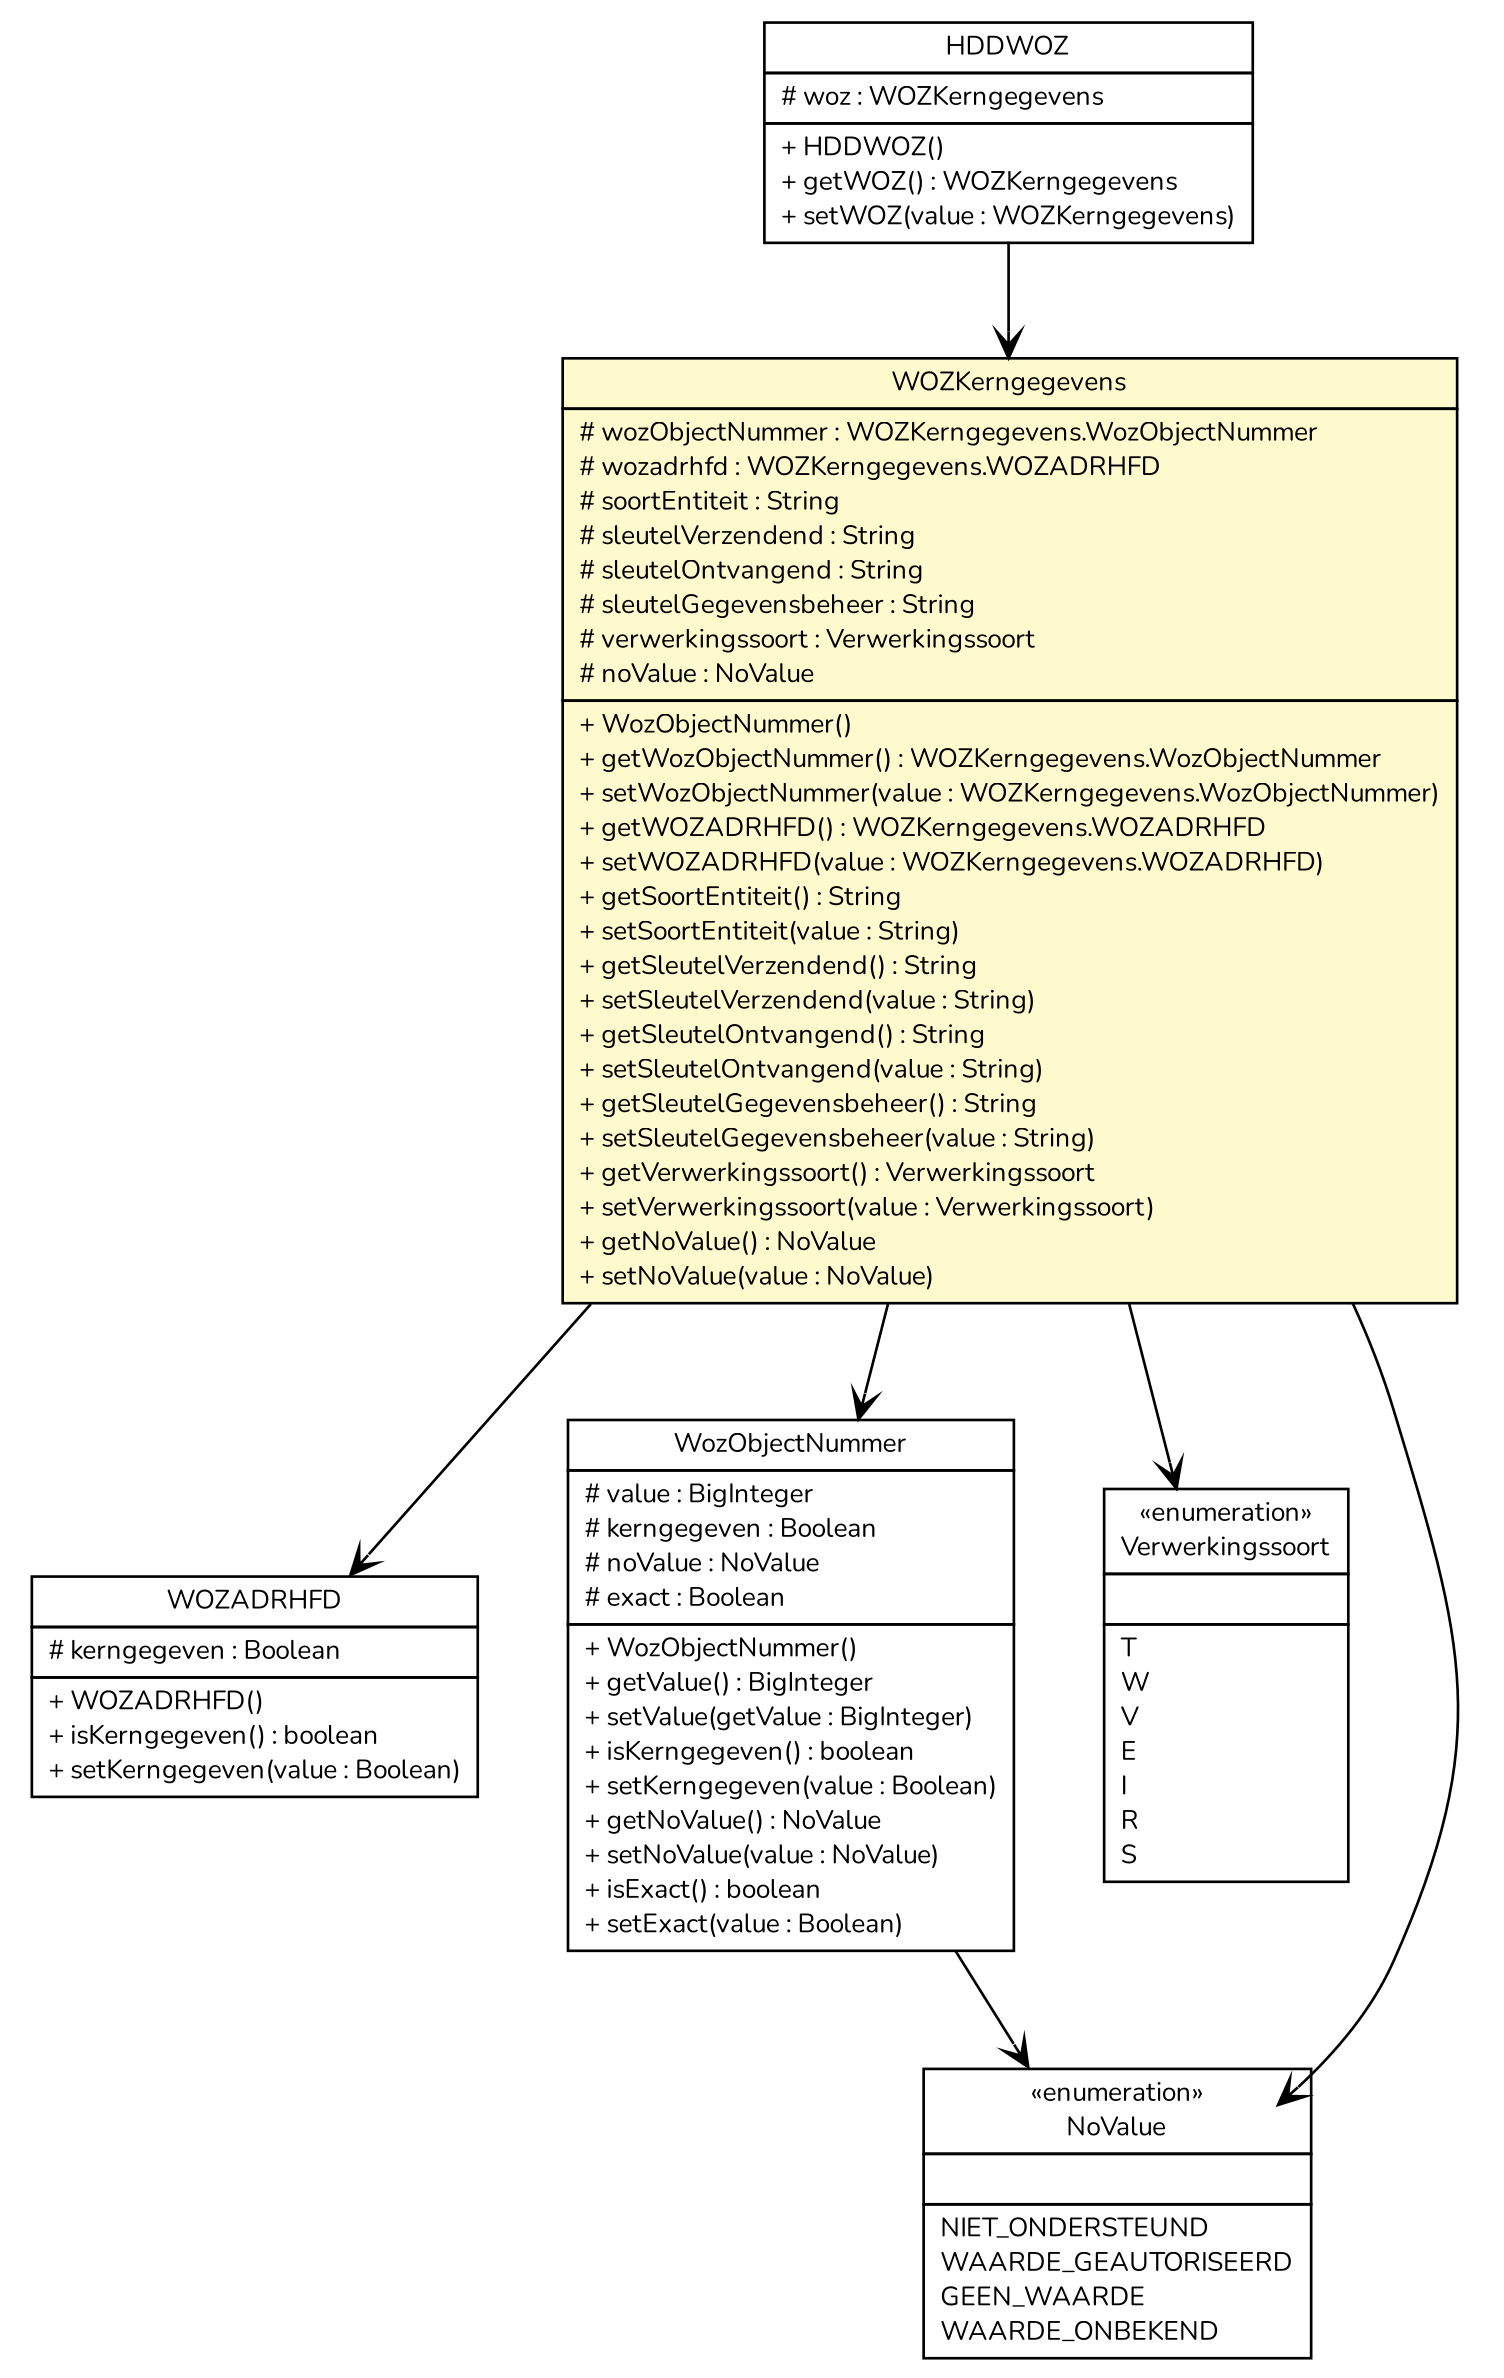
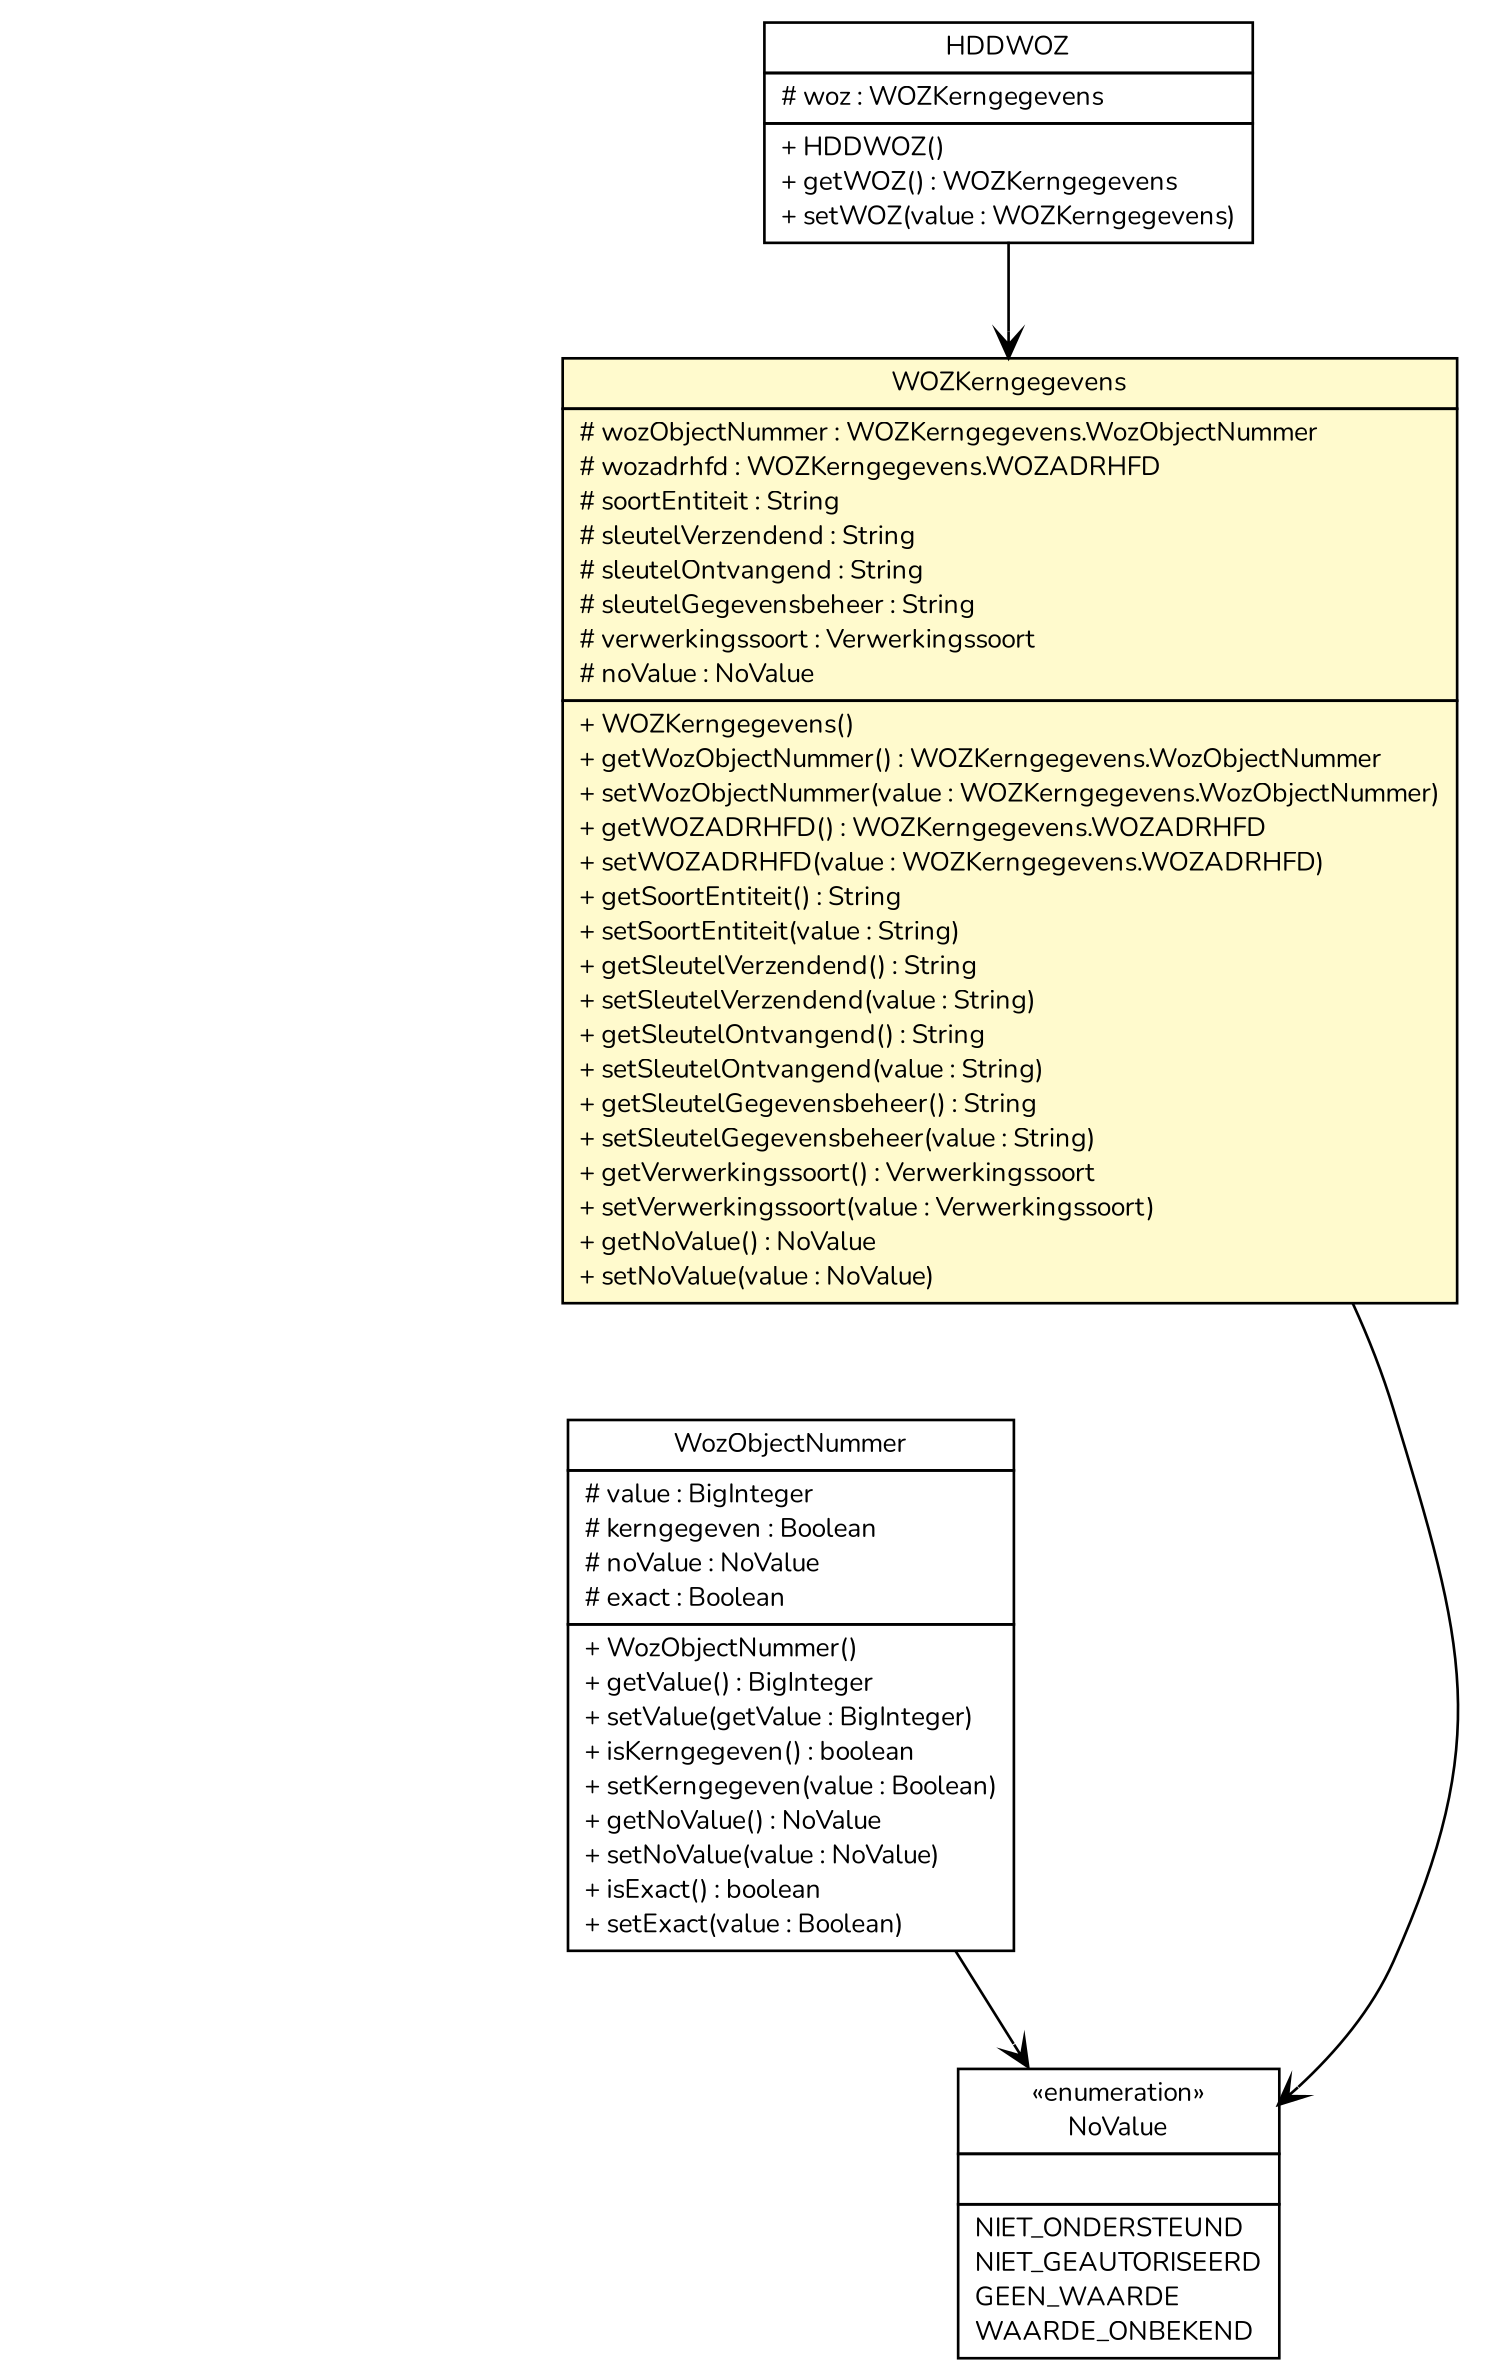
node "WOZKerngegevens": text "+ WozObjectNummer()" -> "+ WOZKerngegevens()"
edge "WOZKerngegevens" -> "WozObjectNummer": removed
node "WOZADRHFD": removed
node "Verwerkingssoort": removed
node "NoValue": text "WAARDE_GEAUTORISEERD" -> "NIET_GEAUTORISEERD"
